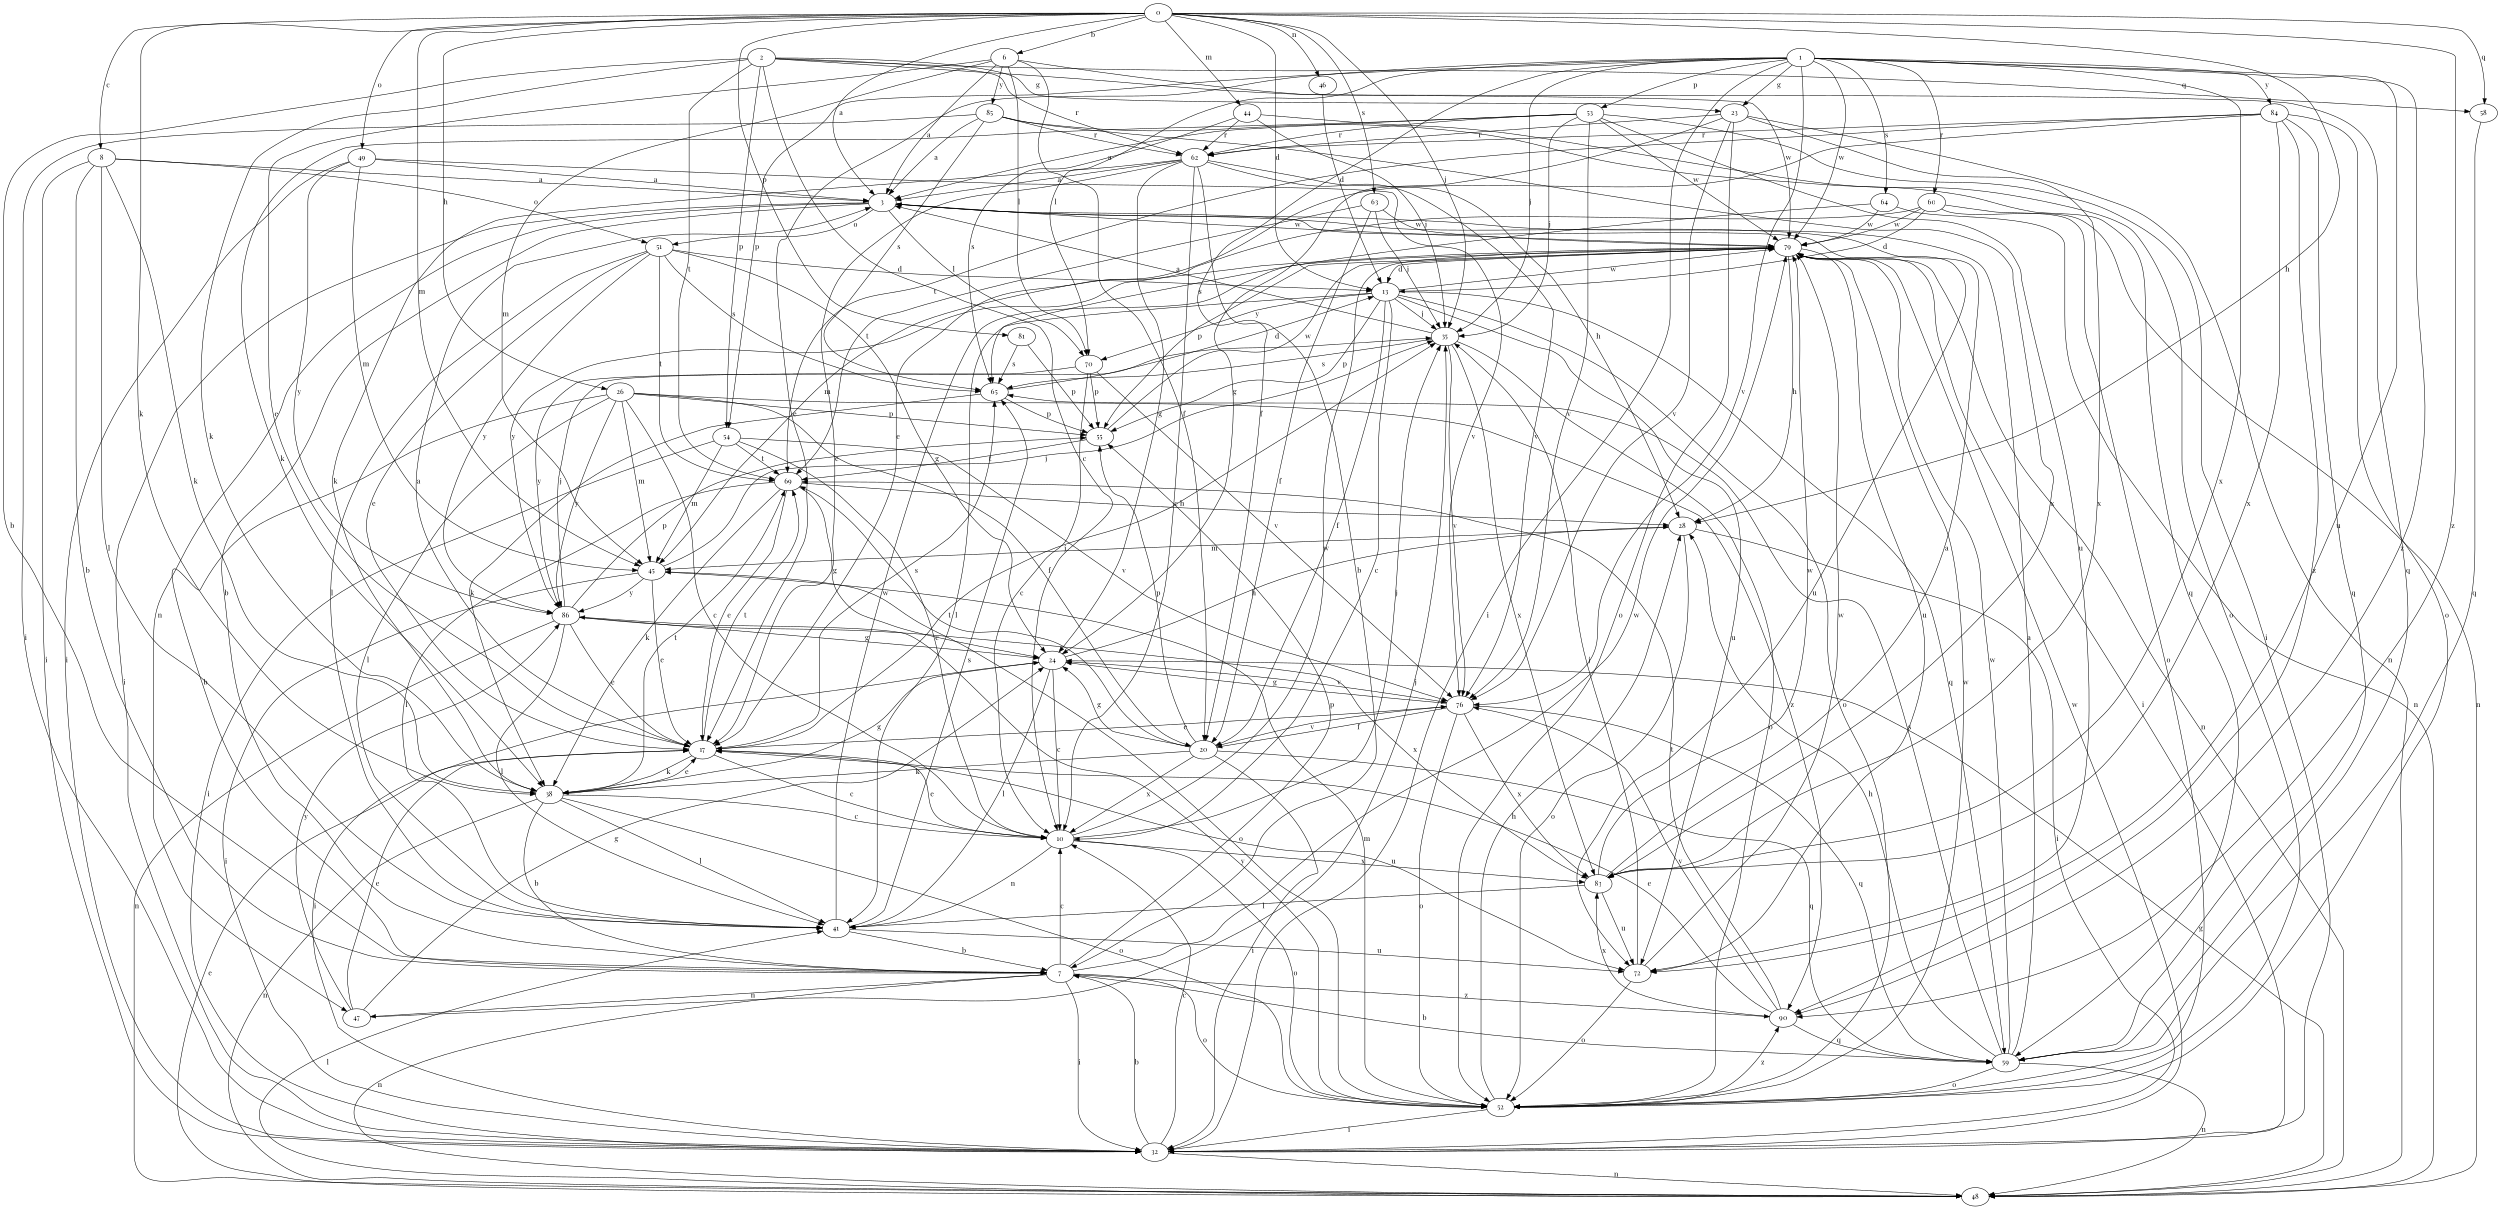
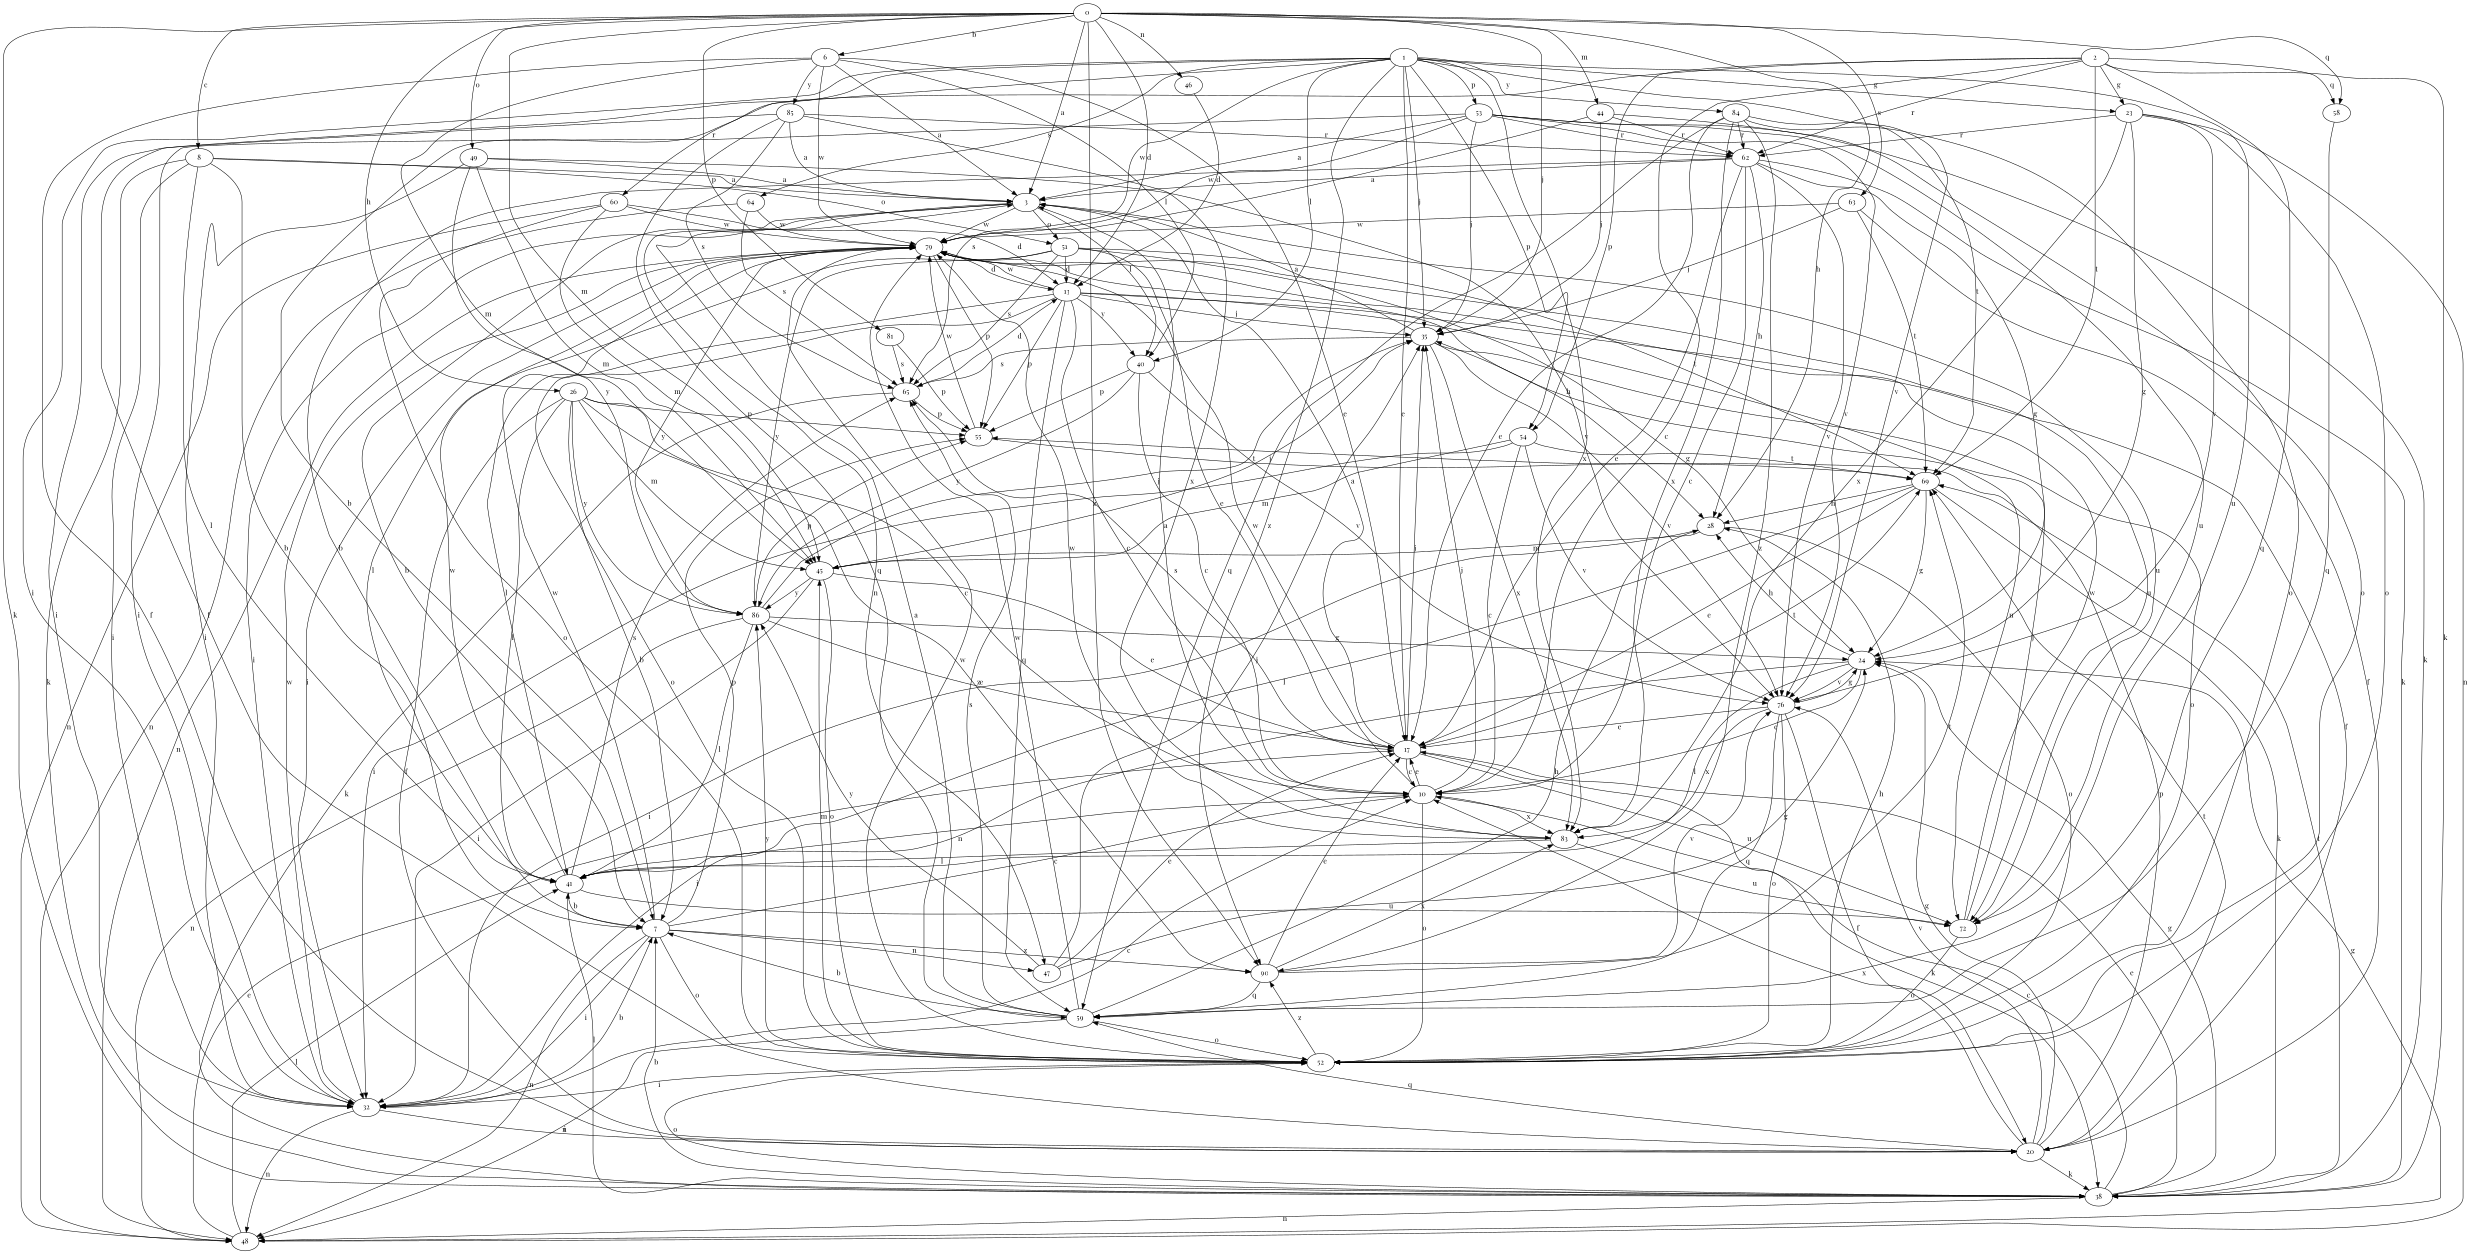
node "70": label "70" -> "40"
edge "86" -> "83": removed, label "x"
edge "20" -> "32": reversed
